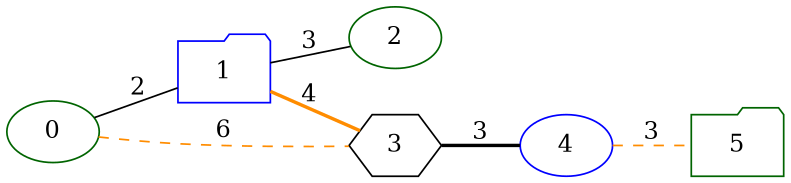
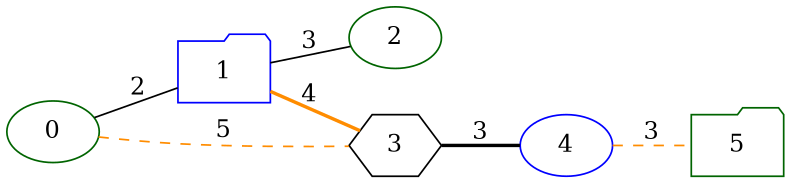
edge "0" -- "3": label "6" -> "5"
